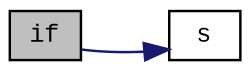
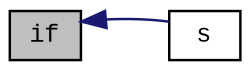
edge "if" -> "s": reversed
